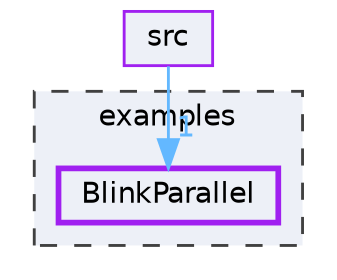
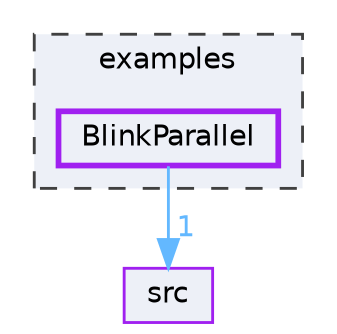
edge "src" -> "BlinkParallel": reversed
